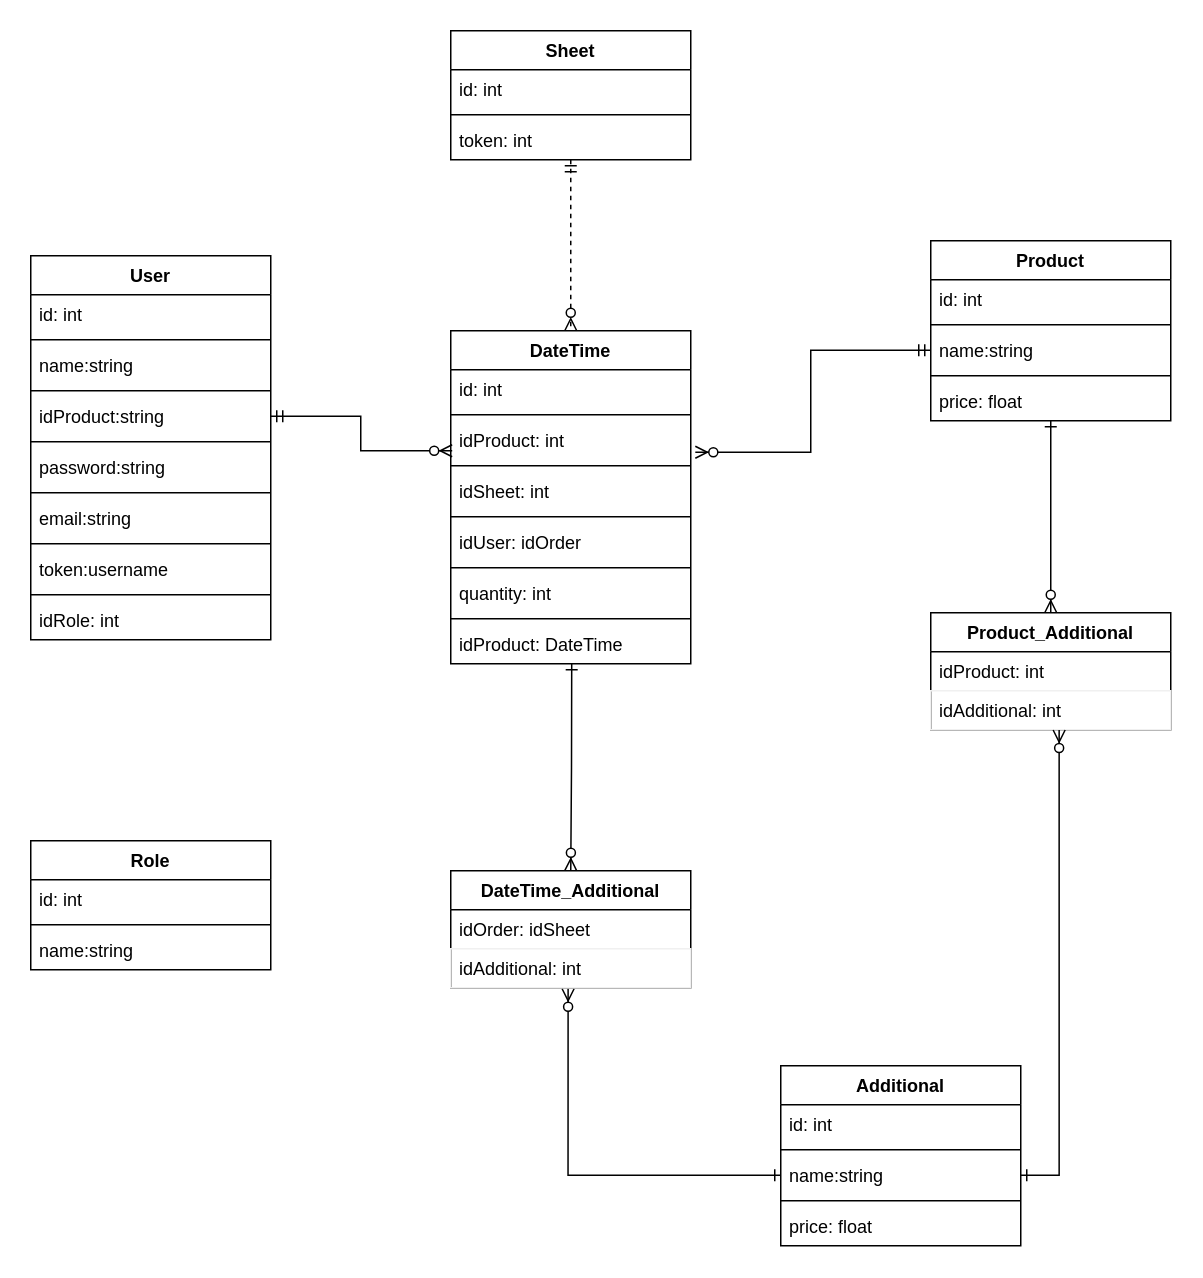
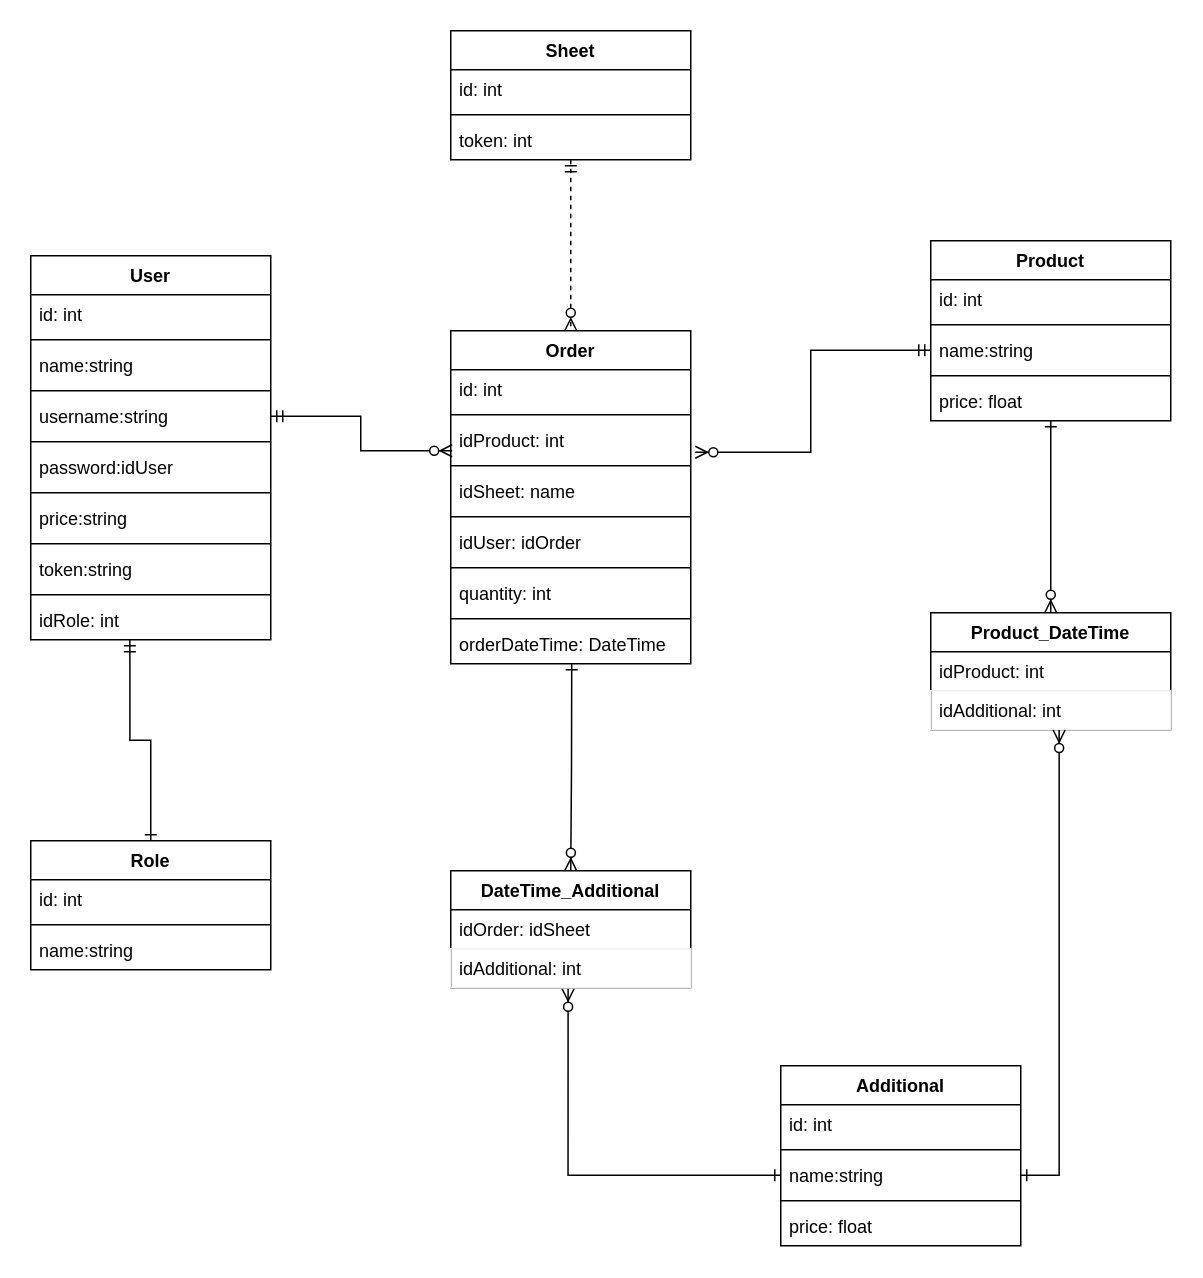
node "DateTime": label "DateTime" -> "Order"
node "idProduct:string": label "idProduct:string" -> "username:string"
node "password:string": label "password:string" -> "password:idUser"
node "idSheet: int": label "idSheet: int" -> "idSheet: name"
node "email:string": label "email:string" -> "price:string"
node "token:username": label "token:username" -> "token:string"
node "Product_Additional": label "Product_Additional" -> "Product_DateTime"
node "idProduct: DateTime": label "idProduct: DateTime" -> "orderDateTime: DateTime"
edge "idRole: int" -- "Role": added
